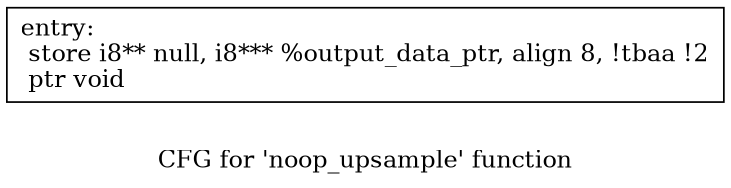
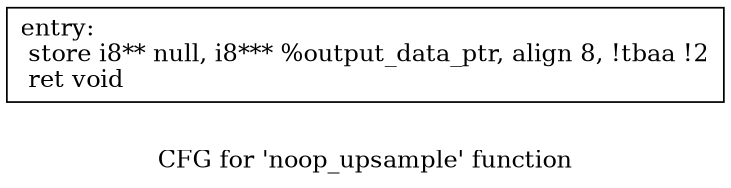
node "entry:": text "ptr void" -> "ret void"
